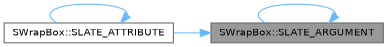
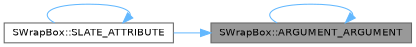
node "SWrapBox::SLATE_ARGUMENT": label "SWrapBox::SLATE_ARGUMENT" -> "SWrapBox::ARGUMENT_ARGUMENT"
